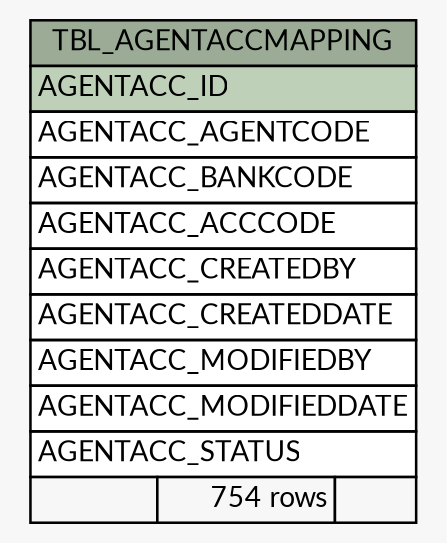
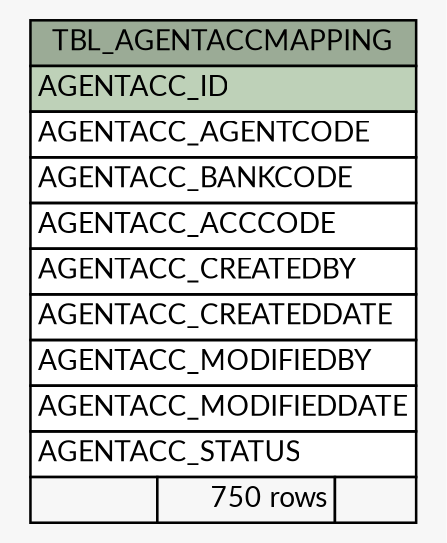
node "TBL_AGENTACCMAPPING": text "754 rows" -> "750 rows"
